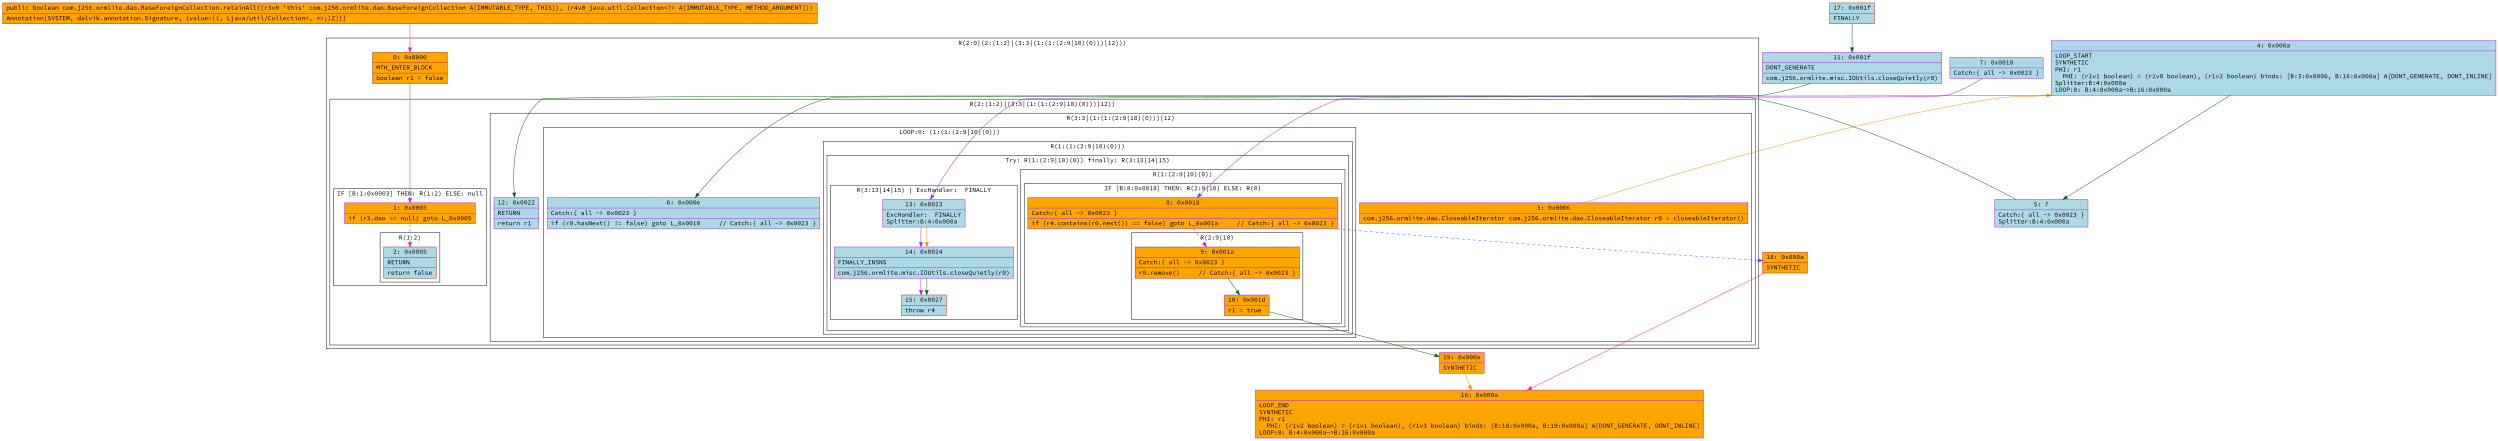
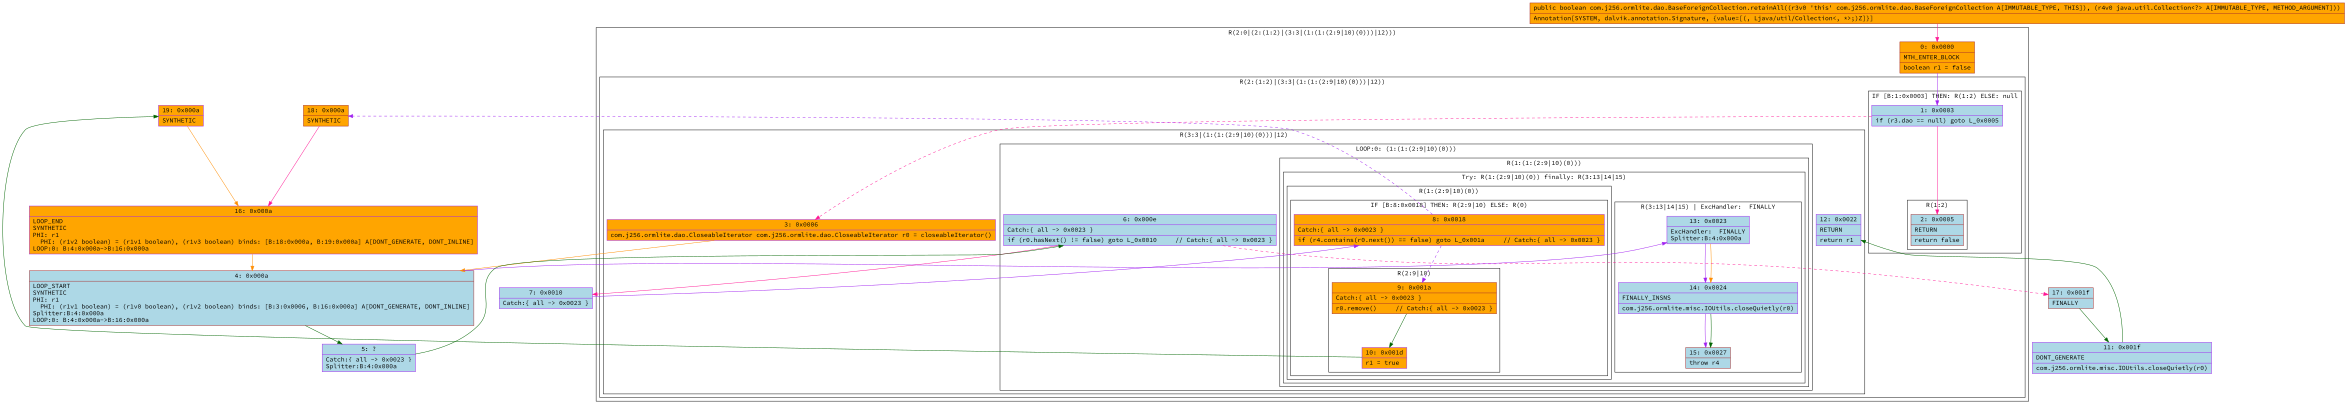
node "4: 0x000a": color purple -> brown
edge "1: 0x0003" -> "3: 0x0006": added
node "1: 0x0003": fillcolor orange -> lightblue
edge "1: 0x0003" -> "2: 0x0005": style dashed -> solid
edge "16: 0x000a" -> "4: 0x000a": added
edge "6: 0x000e" -> "17: 0x001f": added
edge "6: 0x000e" -> "7: 0x0010": added
